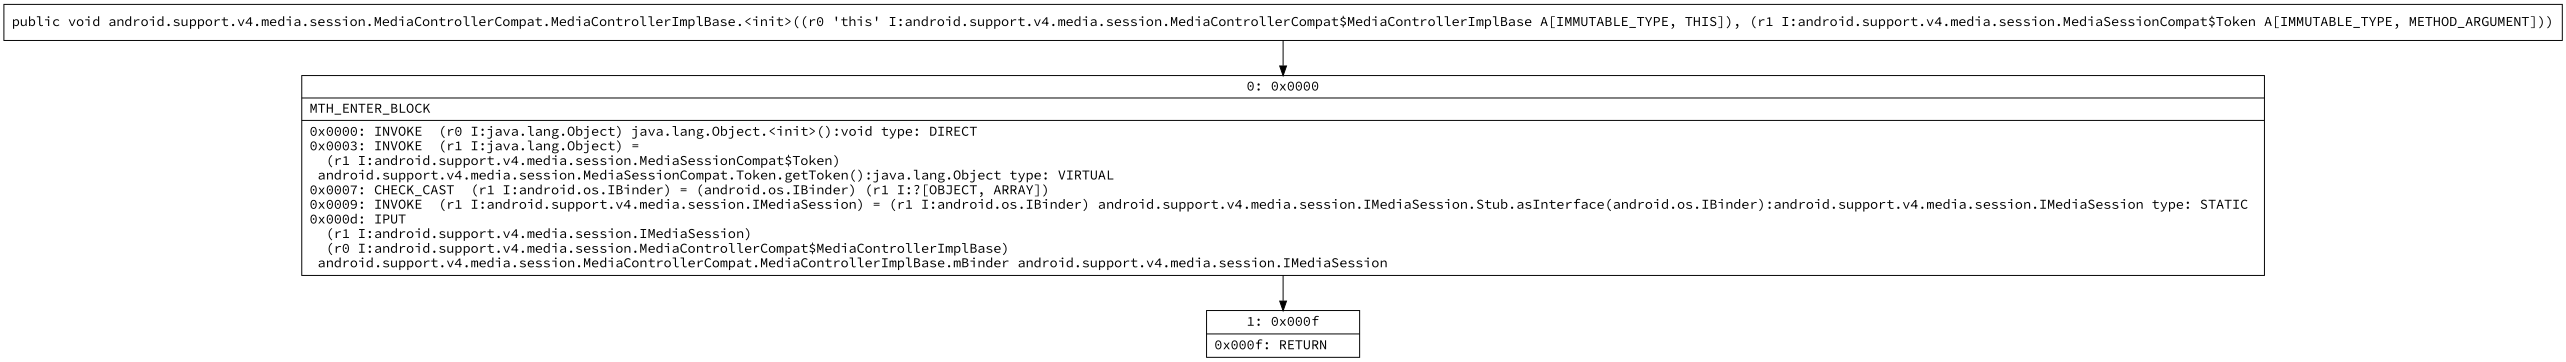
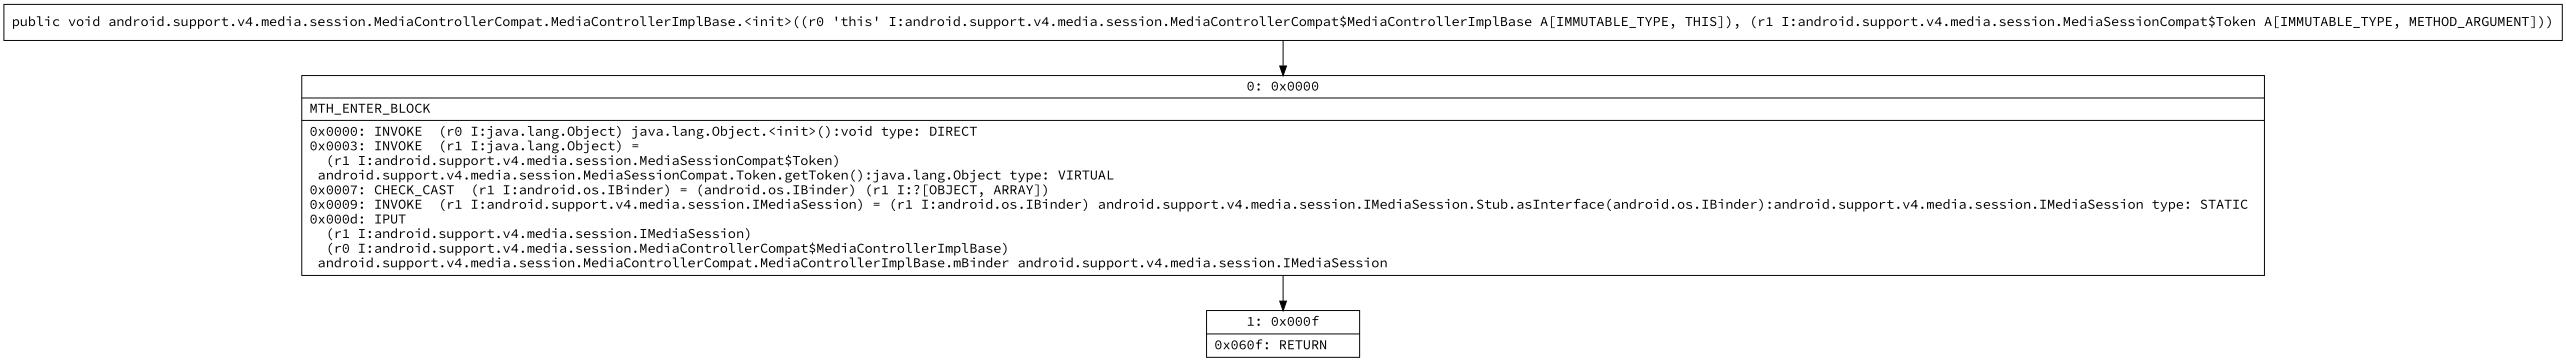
node "1: 0x000f": text "0x000f: RETURN" -> "0x060f: RETURN"
